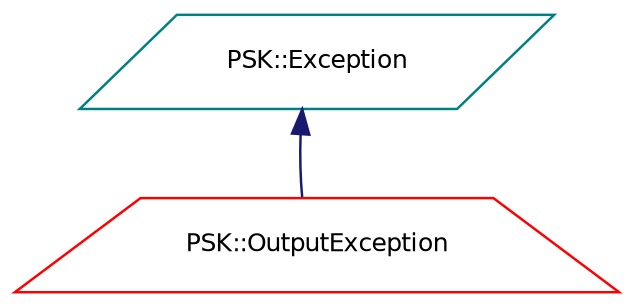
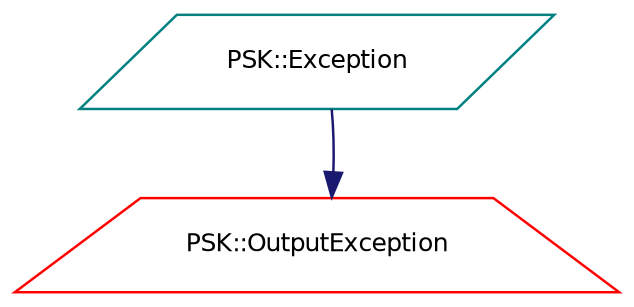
edge "PSK::OutputException" -> "PSK::Exception": reversed
